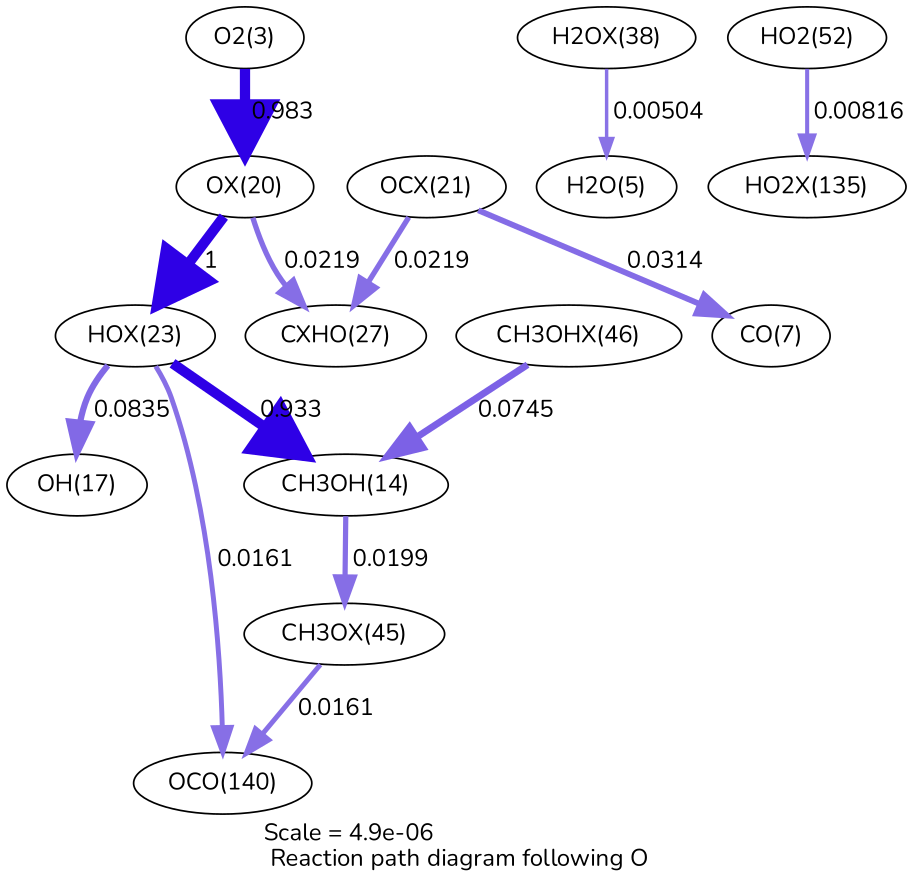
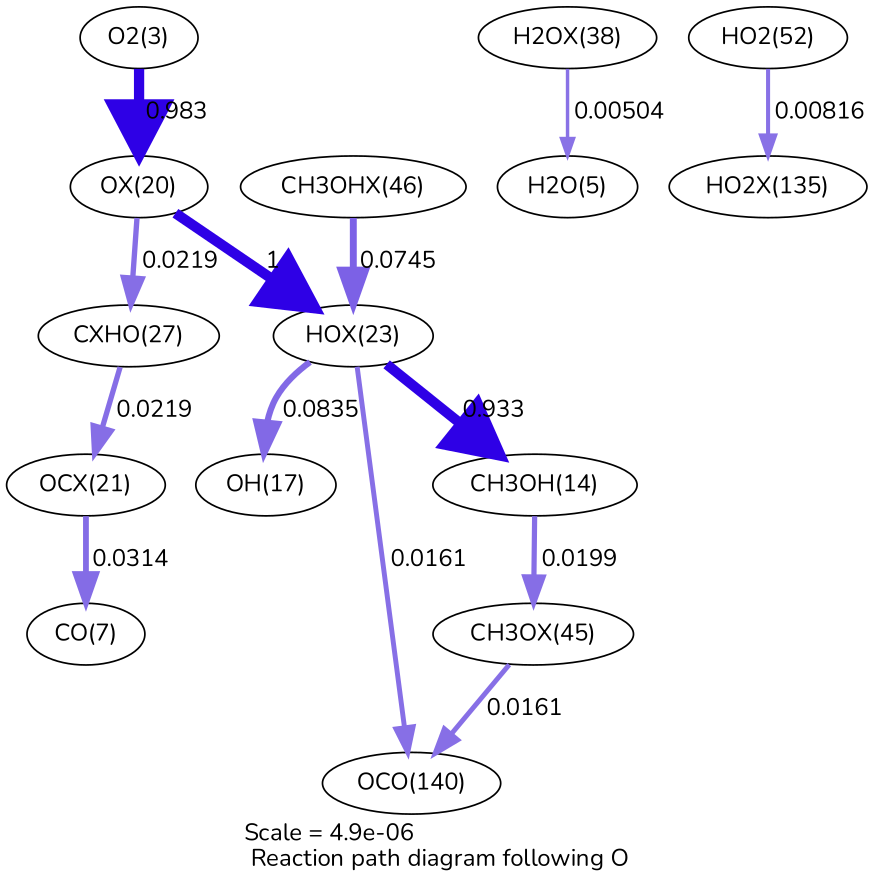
edge "OCX(21)" -> "CXHO(27)": reversed
edge "CH3OHX(46)" -> "CH3OH(14)": now "CH3OHX(46)" -> "HOX(23)"
